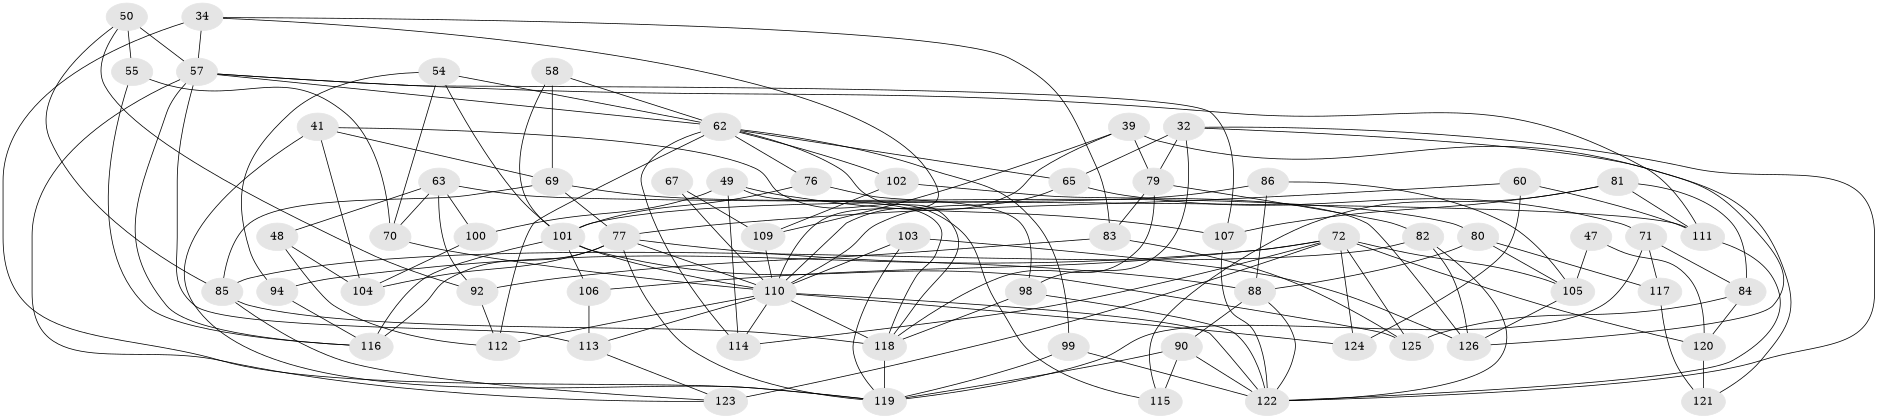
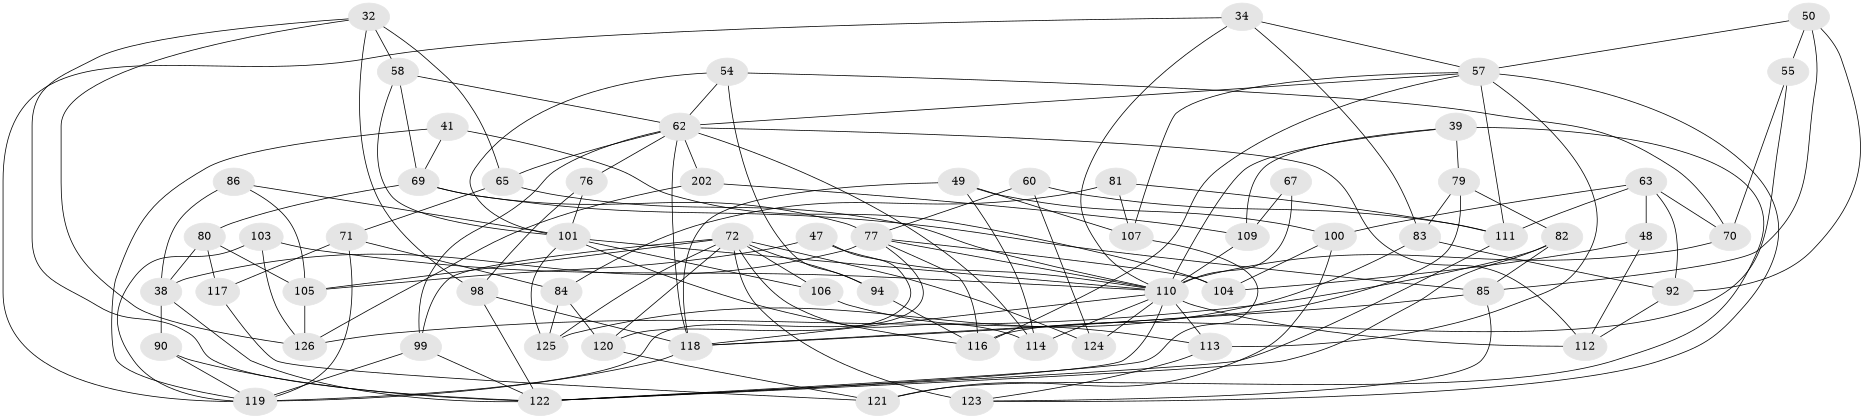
edge "32" -- "79": now "32" -- "58"
node "102": label "102" -> "202"
edge "72" -- "99": added
edge "47" -- "110": added
node "88": label "88" -> "38"
edge "100" -- "121": added
node "115": removed
